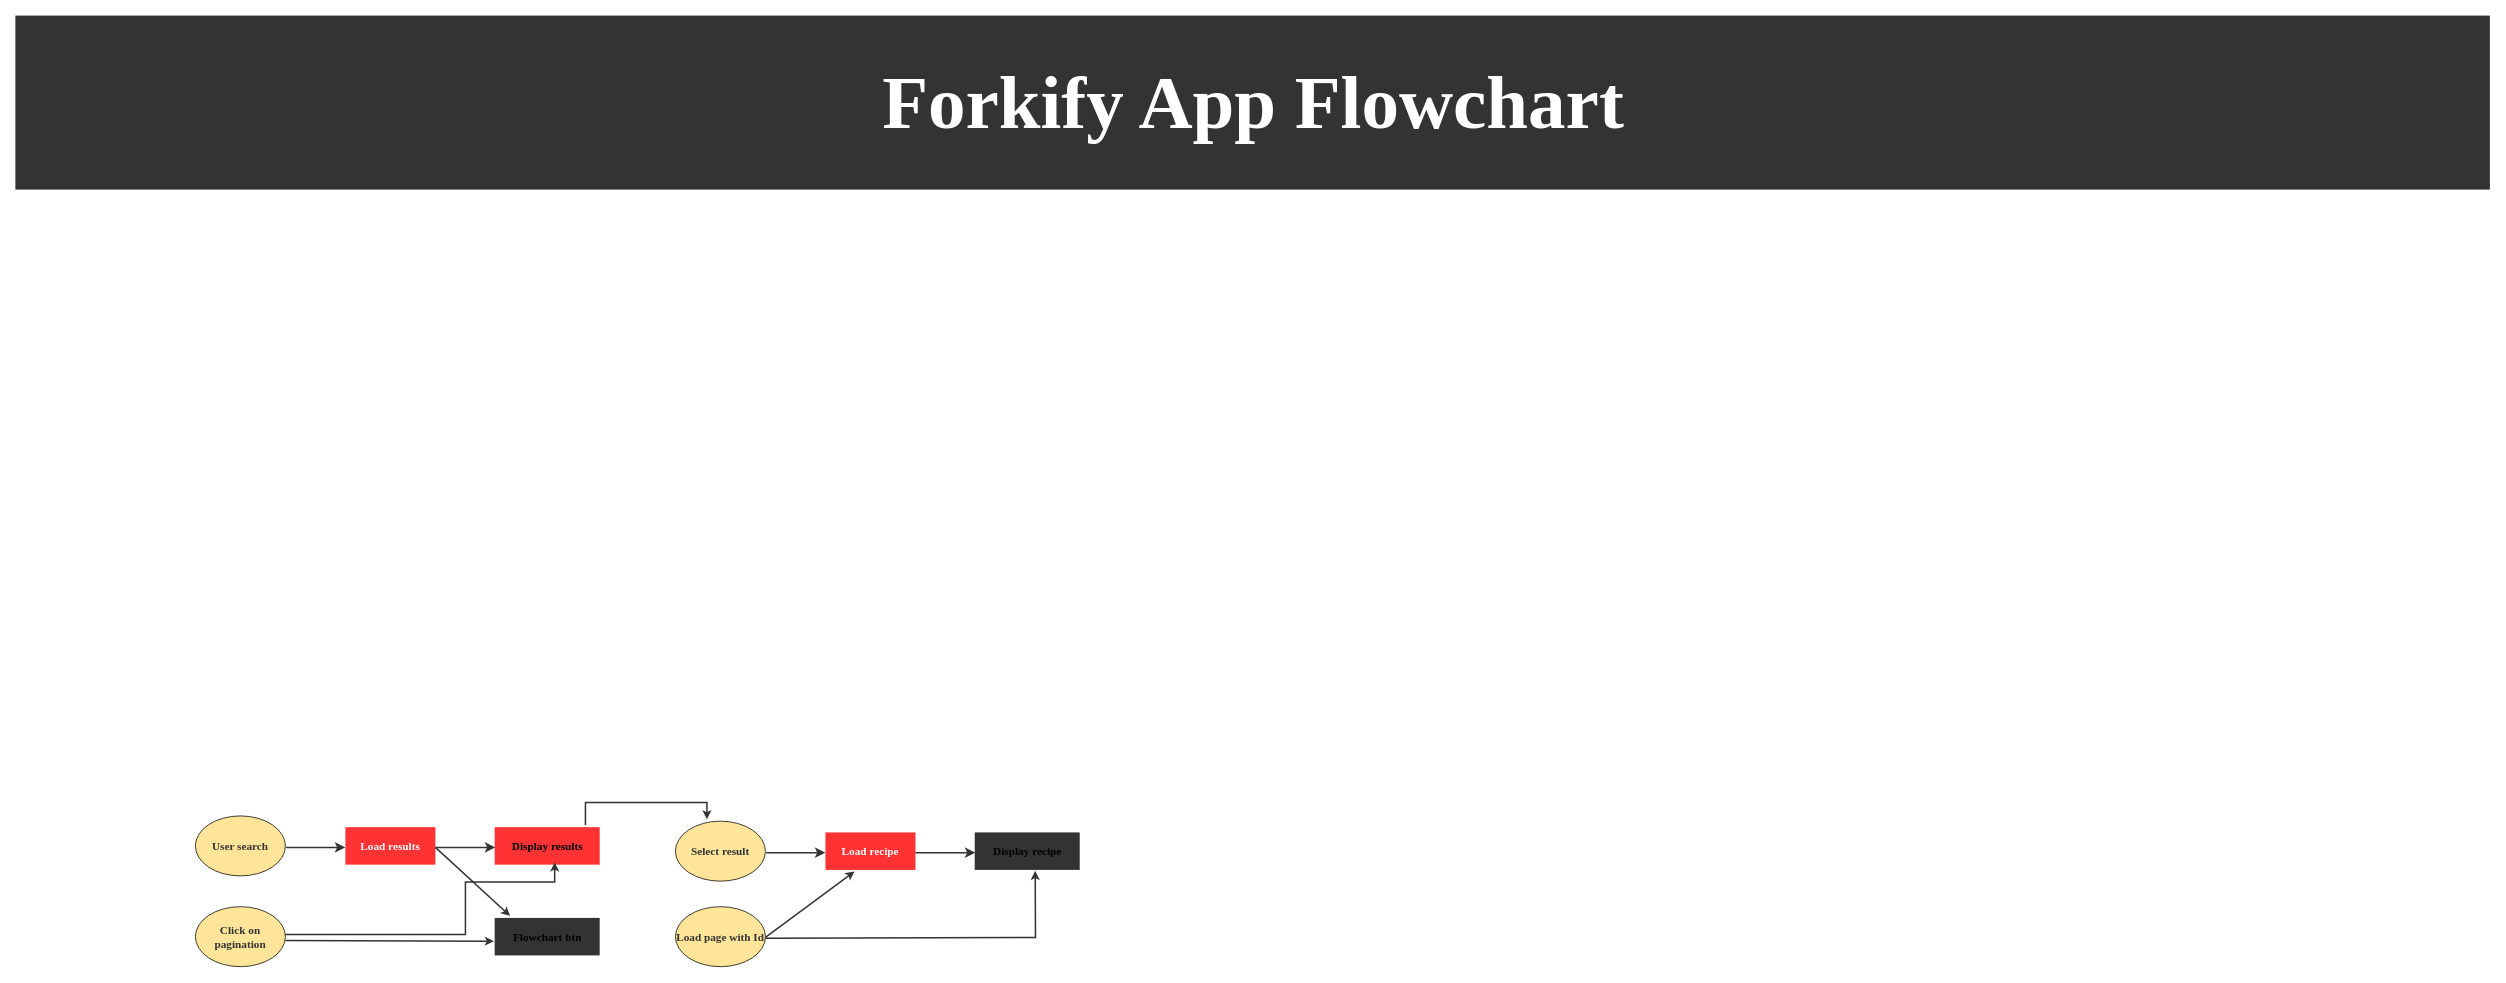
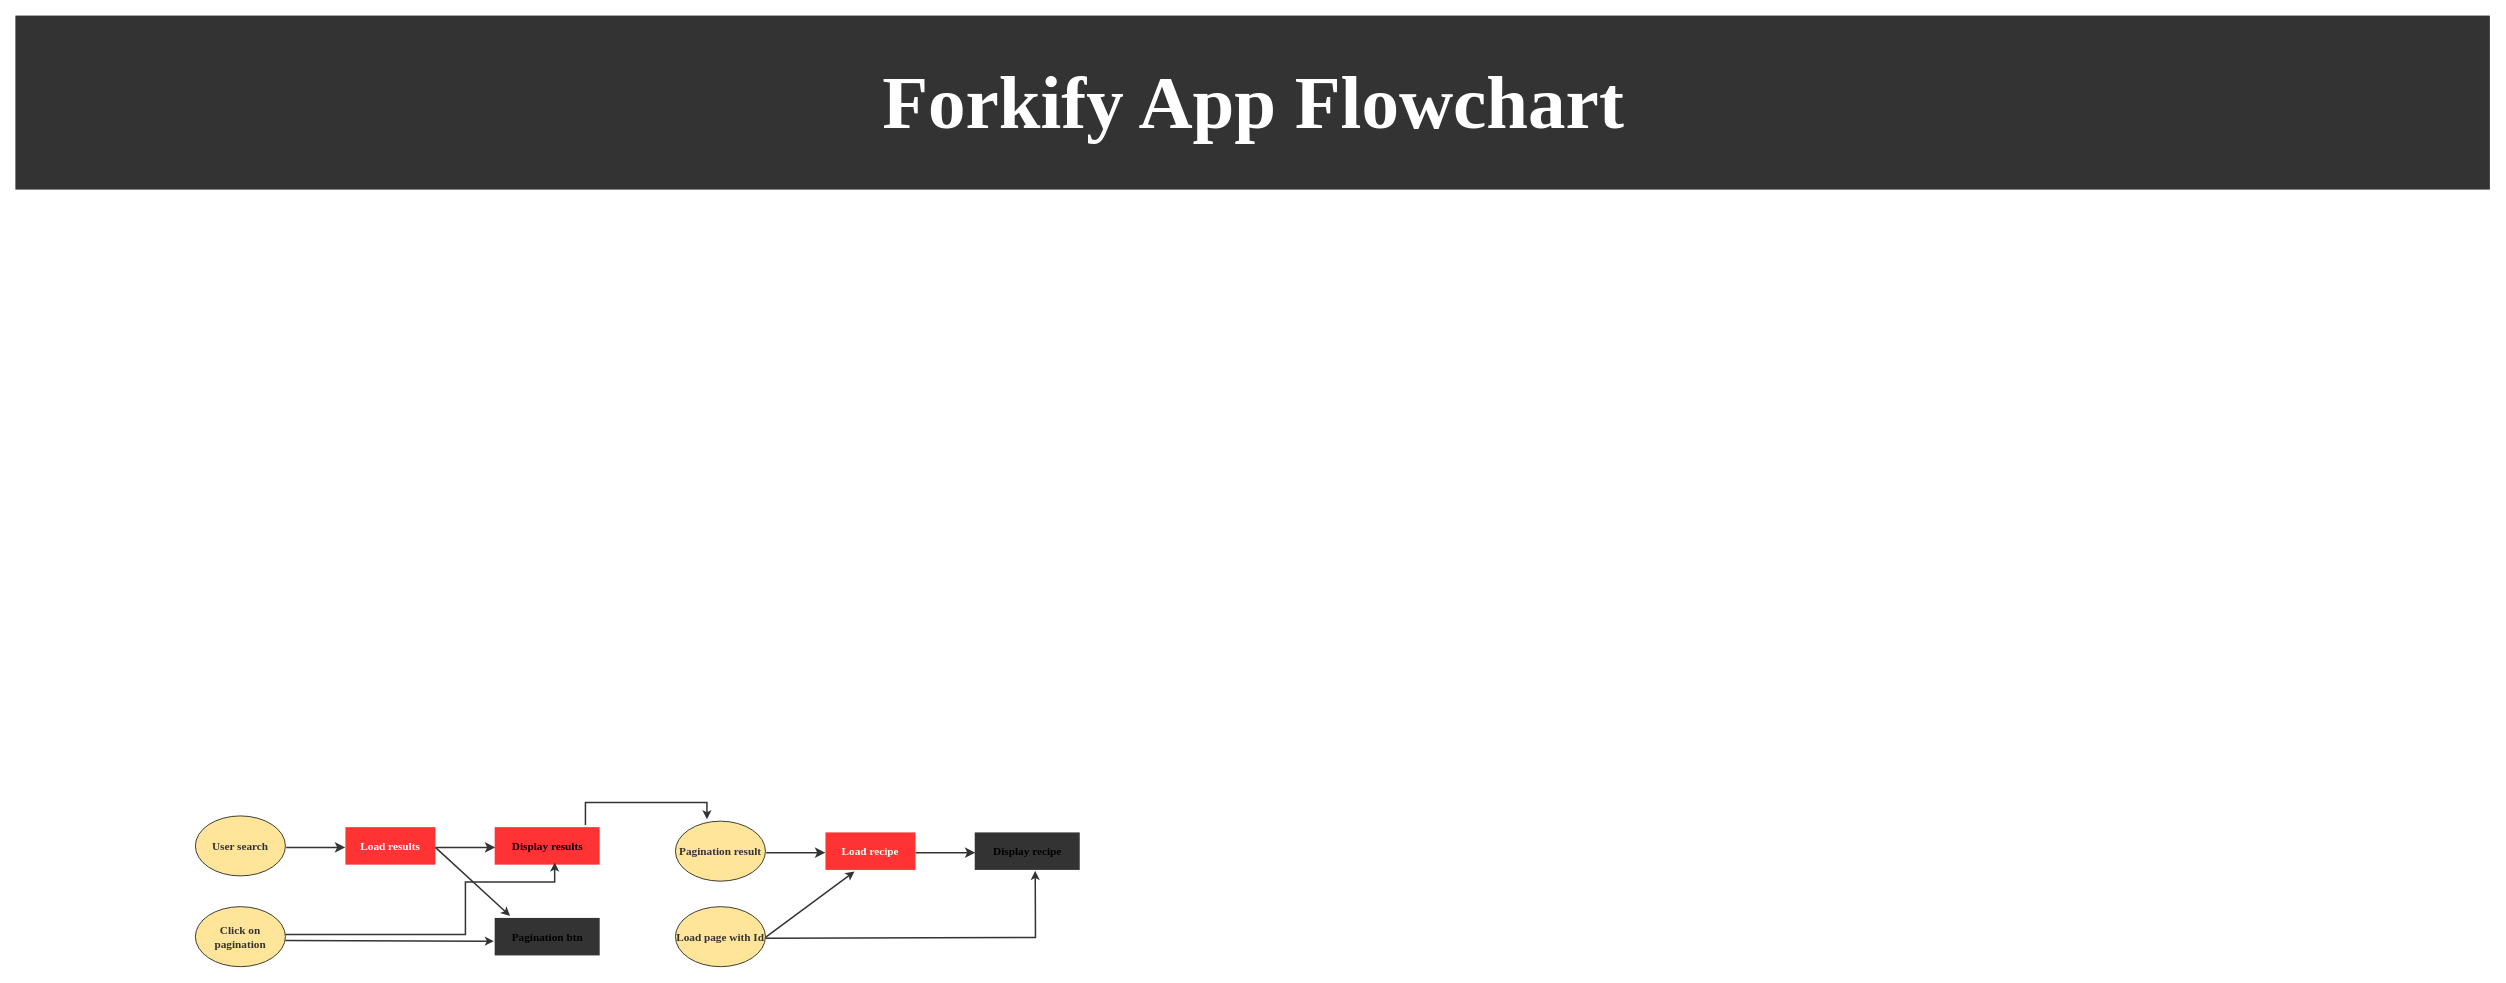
node "Select result": label "Select result" -> "Pagination result"
node "Flowchart btn": label "Flowchart btn" -> "Pagination btn"
